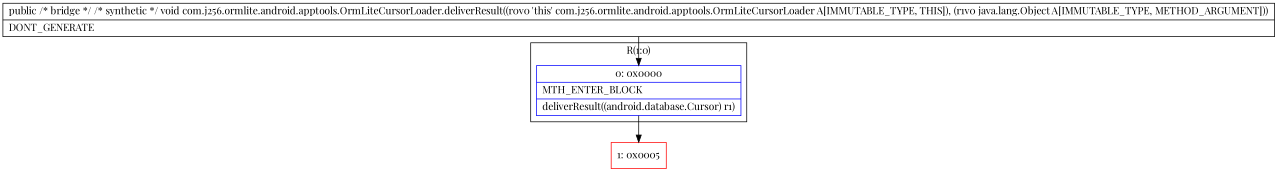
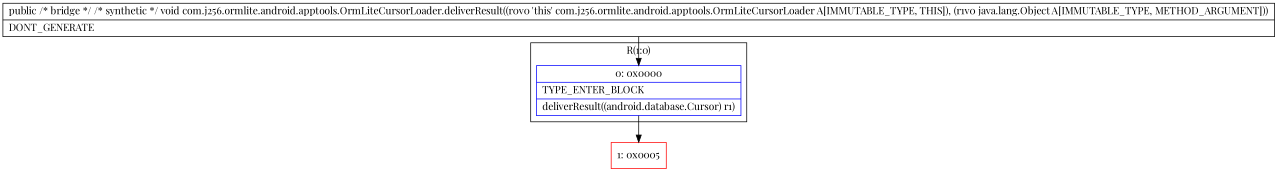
node "0: 0x0000": text "MTH_ENTER_BLOCK" -> "TYPE_ENTER_BLOCK"
